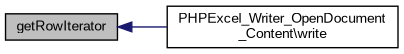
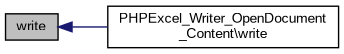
node "getRowIterator": label "getRowIterator" -> "write"
